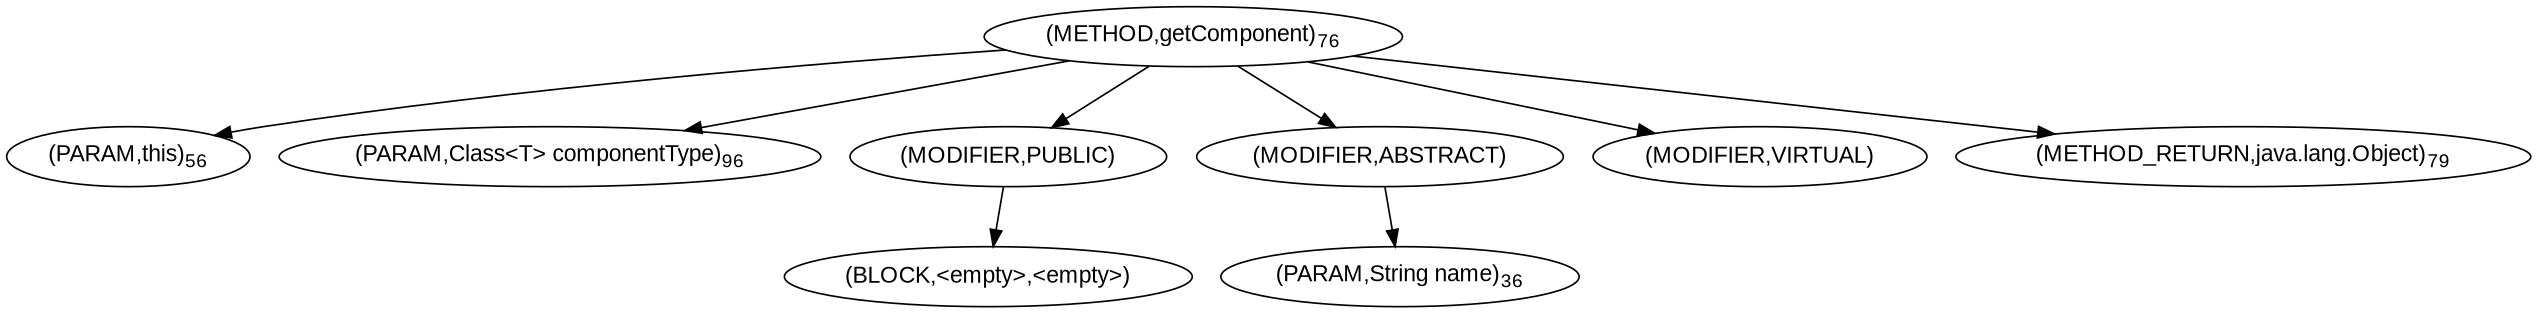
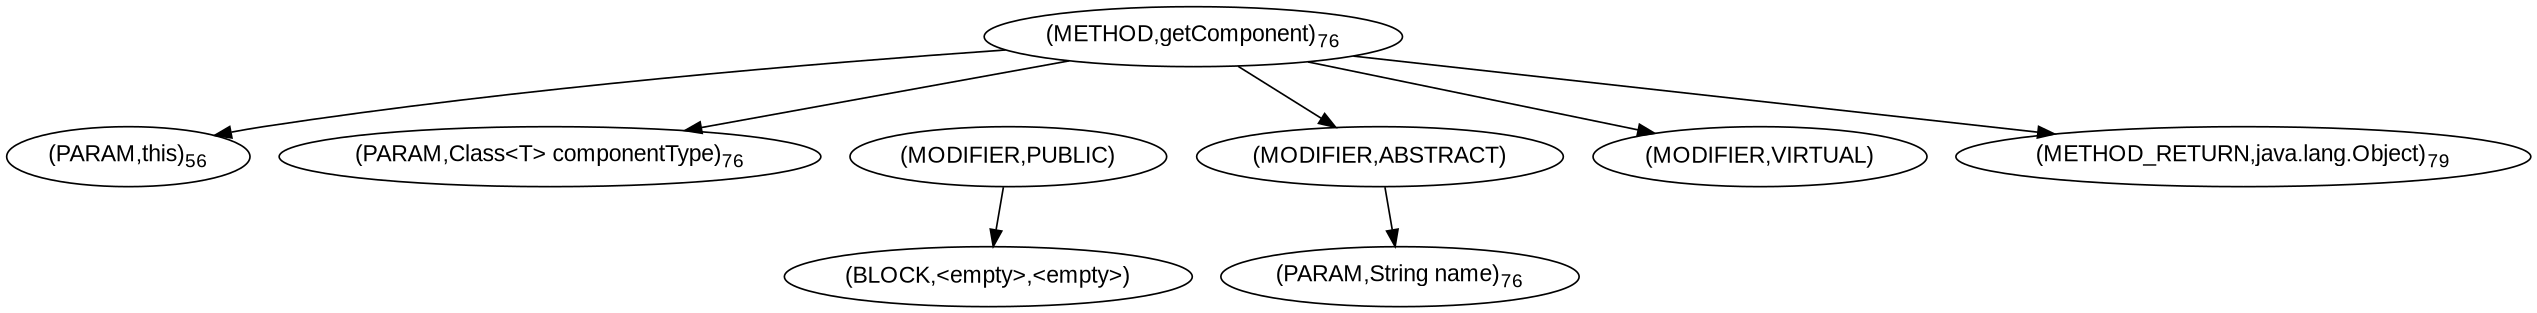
edge "(METHOD,getComponent)" -> "(MODIFIER,PUBLIC)": removed
node "(PARAM,Class<T> componentType)": text "96" -> "76"
node "(PARAM,String name)": text "36" -> "76"
